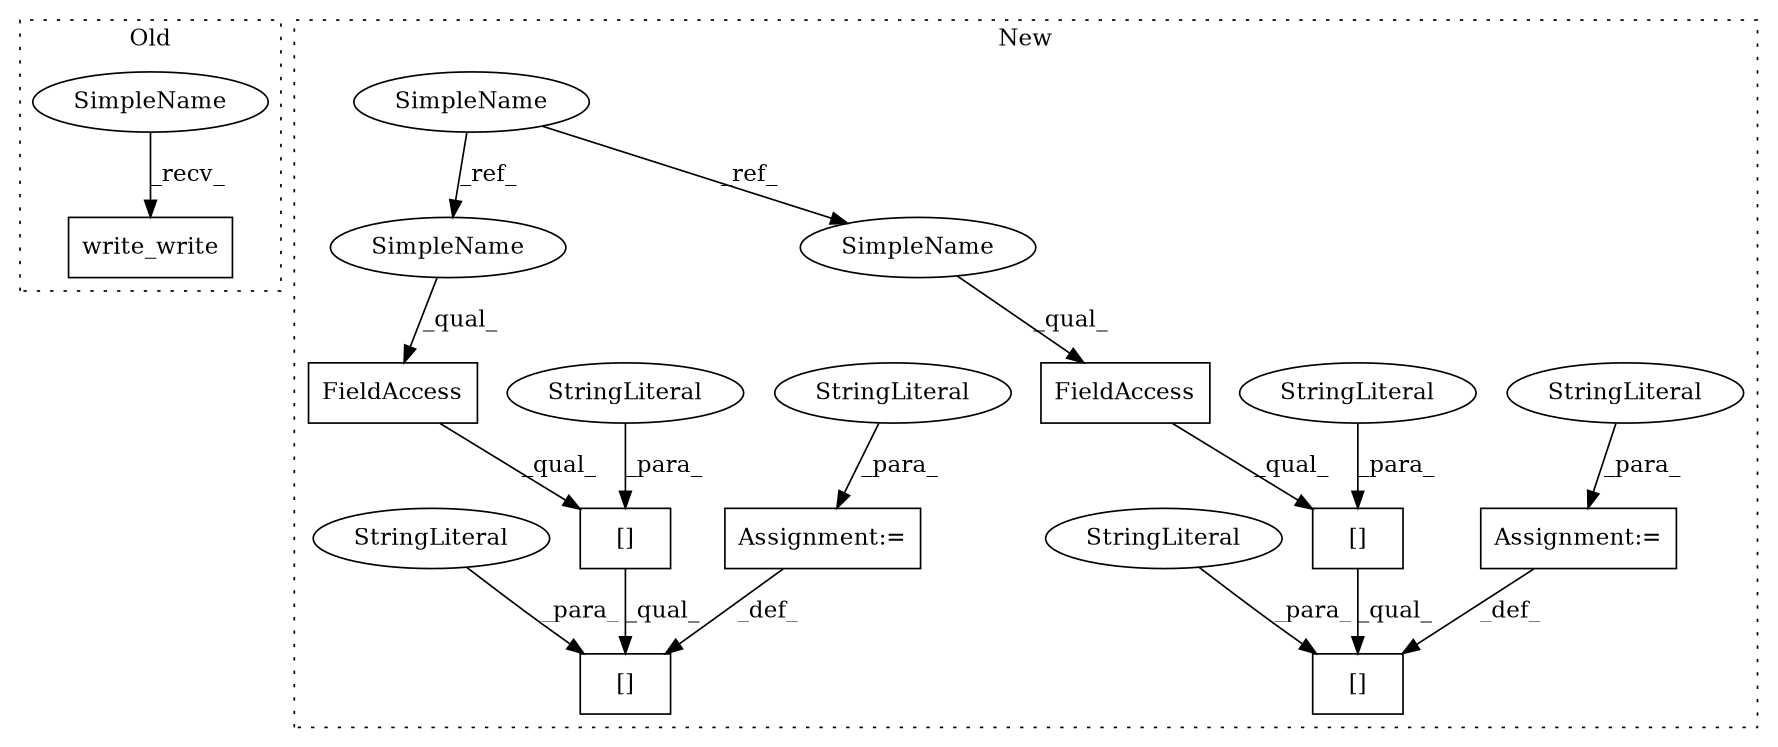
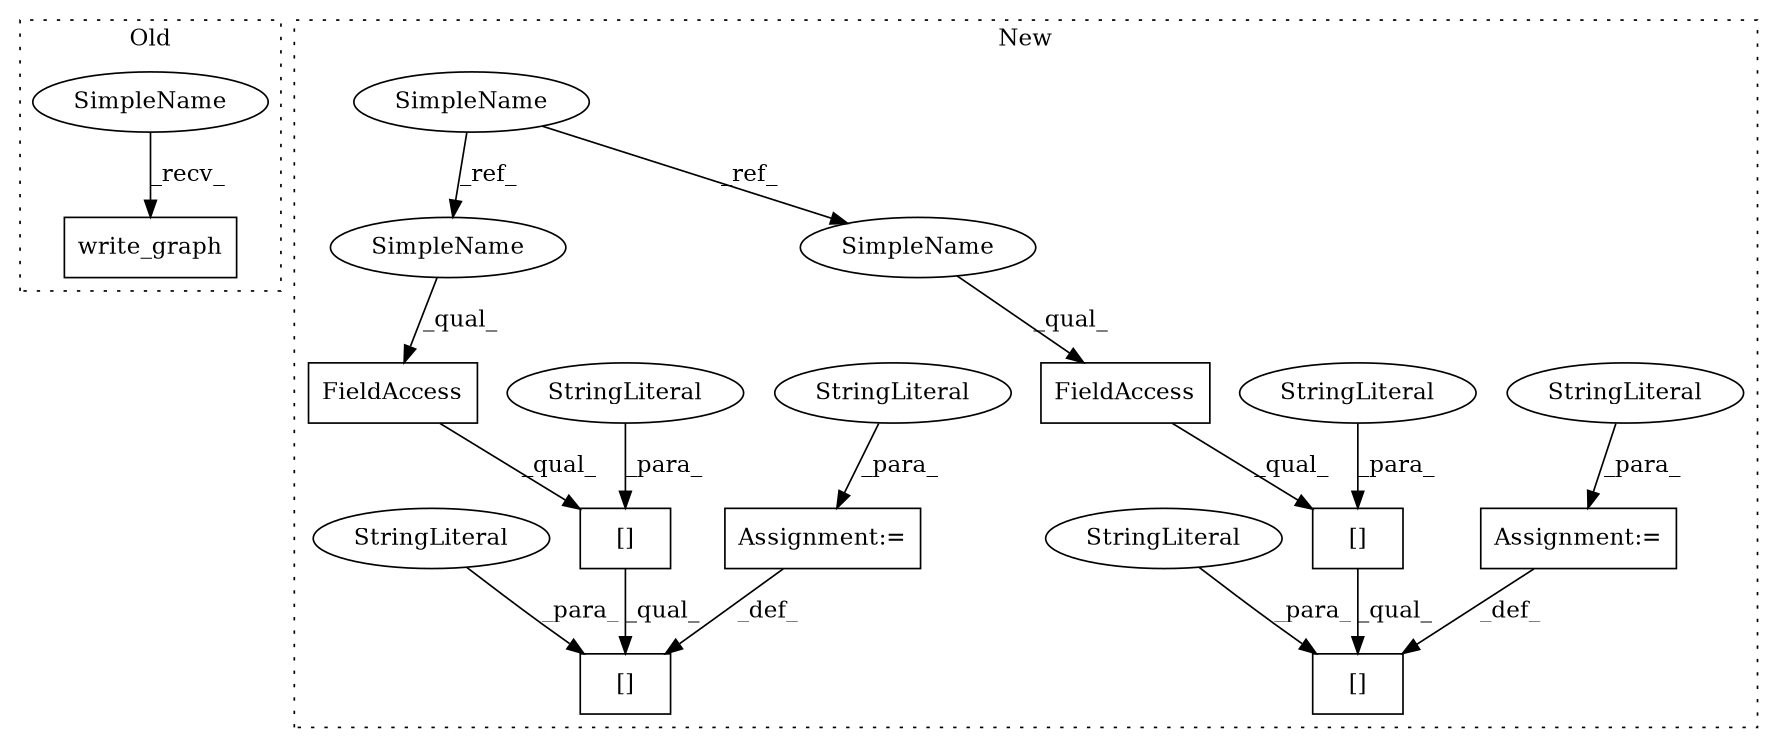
node "write_write": label "write_write" -> "write_graph"
